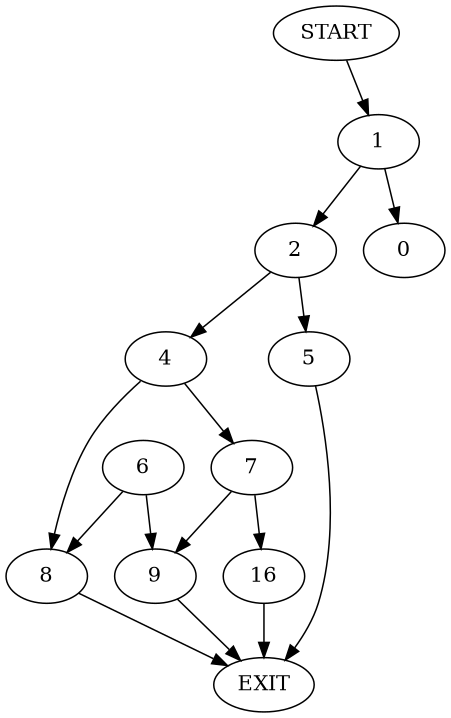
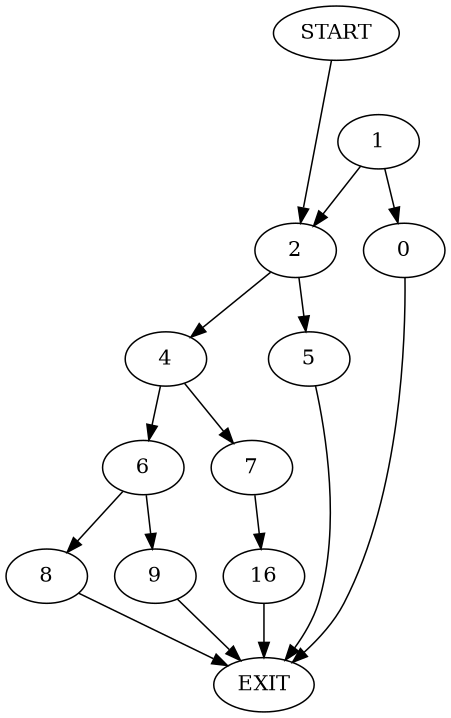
edge "START" -> "1": now "START" -> "2"
edge "4" -> "8": now "4" -> "6"
edge "0" -> "EXIT": added
edge "7" -> "9": removed
